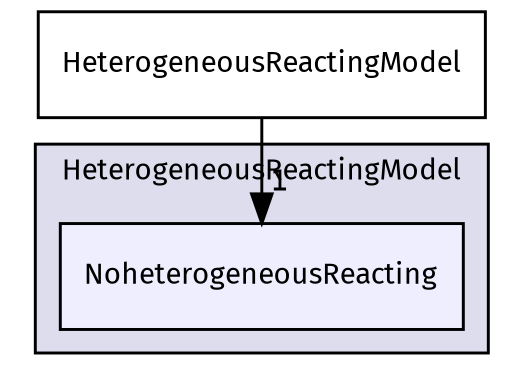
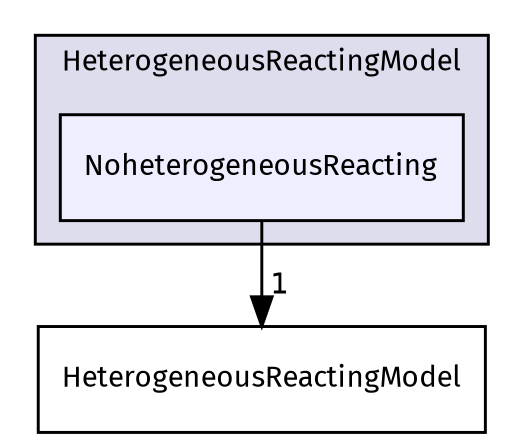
edge "HeterogeneousReactingModel" -> "NoheterogeneousReacting": reversed
